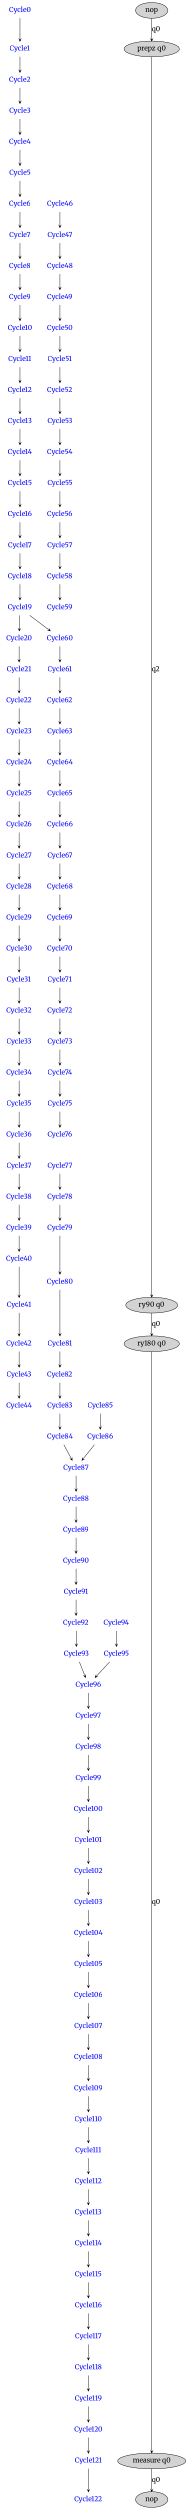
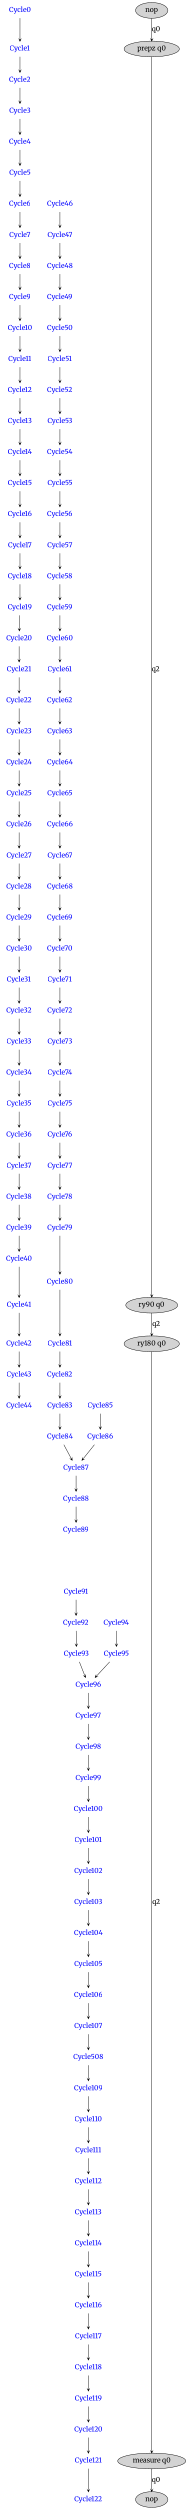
edge "Cycle19" -> "Cycle60": now "Cycle59" -> "Cycle60"
edge "Cycle76" -> "Cycle77": added
edge "ry90 q0" -> "ry180 q0": label "q0" -> "q2"
node "Cycle90": removed
edge "ry180 q0" -> "measure q0": label "q0" -> "q2"
node "Cycle108": label "Cycle108" -> "Cycle508"
